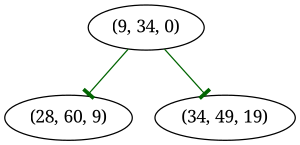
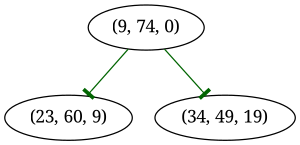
node "(9, 34, 0)": label "(9, 34, 0)" -> "(9, 74, 0)"
node "(28, 60, 9)": label "(28, 60, 9)" -> "(23, 60, 9)"
